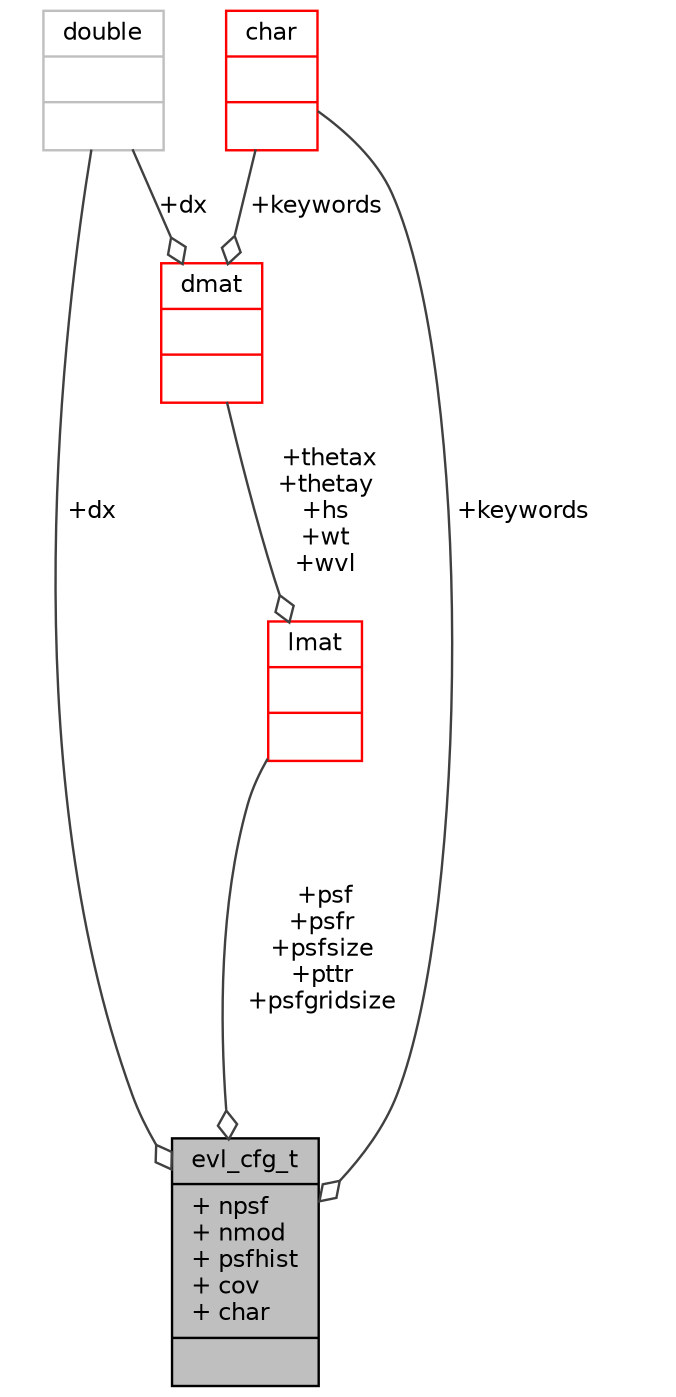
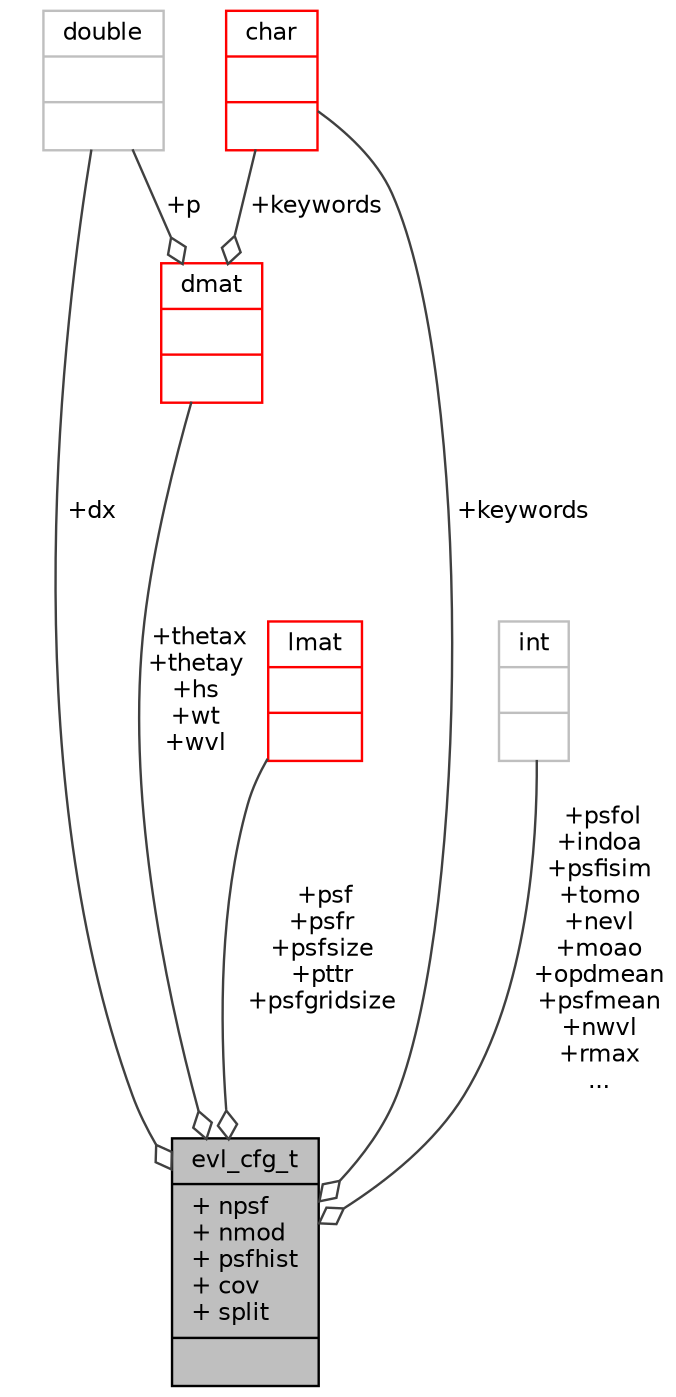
edge "double" -> "dmat": label " +dx" -> " +p"
edge "dmat" -> "lmat": now "dmat" -> "evl_cfg_t"
node "int": added
node "evl_cfg_t": text "+ char" -> "+ split"
